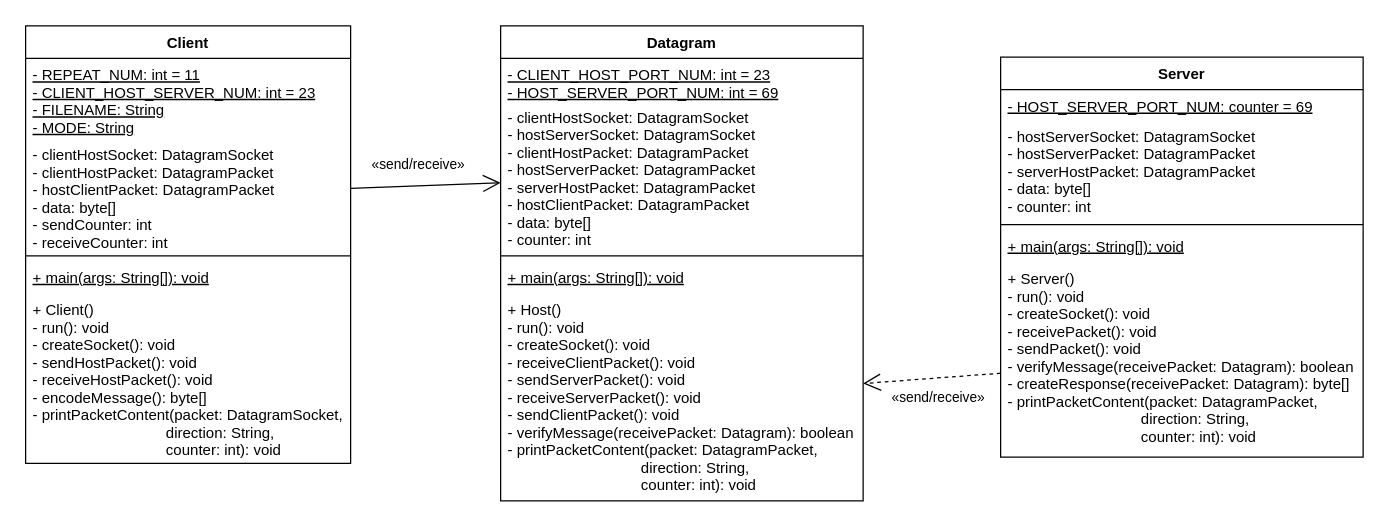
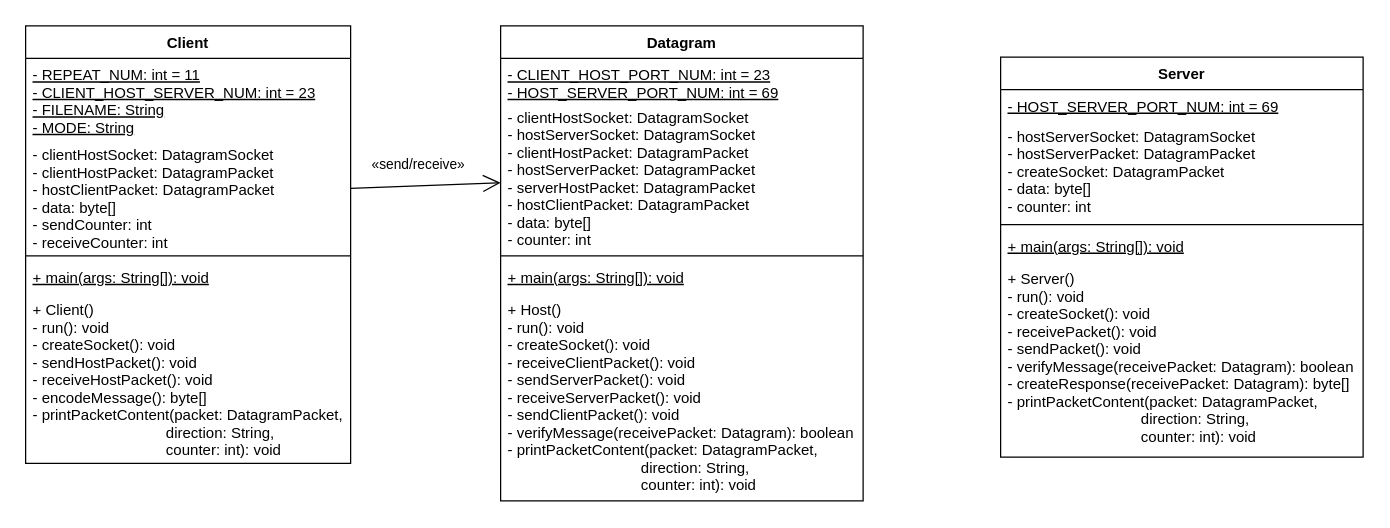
node "- HOST_SERVER_PORT_NUM: counter = 69": label "- HOST_SERVER_PORT_NUM: counter = 69" -> "- HOST_SERVER_PORT_NUM: int = 69"
node "- hostServerSocket: DatagramSocket - hostServerPacket: DatagramPacket - serverHostPacket: DatagramPacket - data: byte[] - counter: int": label "- hostServerSocket: DatagramSocket - hostServerPacket: DatagramPacket - serverHostPacket: DatagramPacket - data: byte[] - counter: int" -> "- hostServerSocket: DatagramSocket - hostServerPacket: DatagramPacket - createSocket: DatagramPacket - data: byte[] - counter: int"
node "+ Client() - run(): void - createSocket(): void - sendHostPacket(): void - receiveHostPacket(): void - encodeMessage(): byte[] - printPacketContent(packet: DatagramSocket, direction: String, counter: int): void": label "+ Client() - run(): void - createSocket(): void - sendHostPacket(): void - receiveHostPacket(): void - encodeMessage(): byte[] - printPacketContent(packet: DatagramSocket, direction: String, counter: int): void" -> "+ Client() - run(): void - createSocket(): void - sendHostPacket(): void - receiveHostPacket(): void - encodeMessage(): byte[] - printPacketContent(packet: DatagramPacket, direction: String, counter: int): void"
edge "+ Server() - run(): void - createSocket(): void - receivePacket(): void - sendPacket(): void - verifyMessage(receivePacket: Datagram): boolean - createResponse(receivePacket: Datagram): byte[] - printPacketContent(packet: DatagramPacket, direction: String, counter: int): void" -> "+ Host() - run(): void - createSocket(): void - receiveClientPacket(): void - sendServerPacket(): void - receiveServerPacket(): void - sendClientPacket(): void - verifyMessage(receivePacket: Datagram): boolean - printPacketContent(packet: DatagramPacket, direction: String, counter: int): void": removed, label "«send/receive»"
